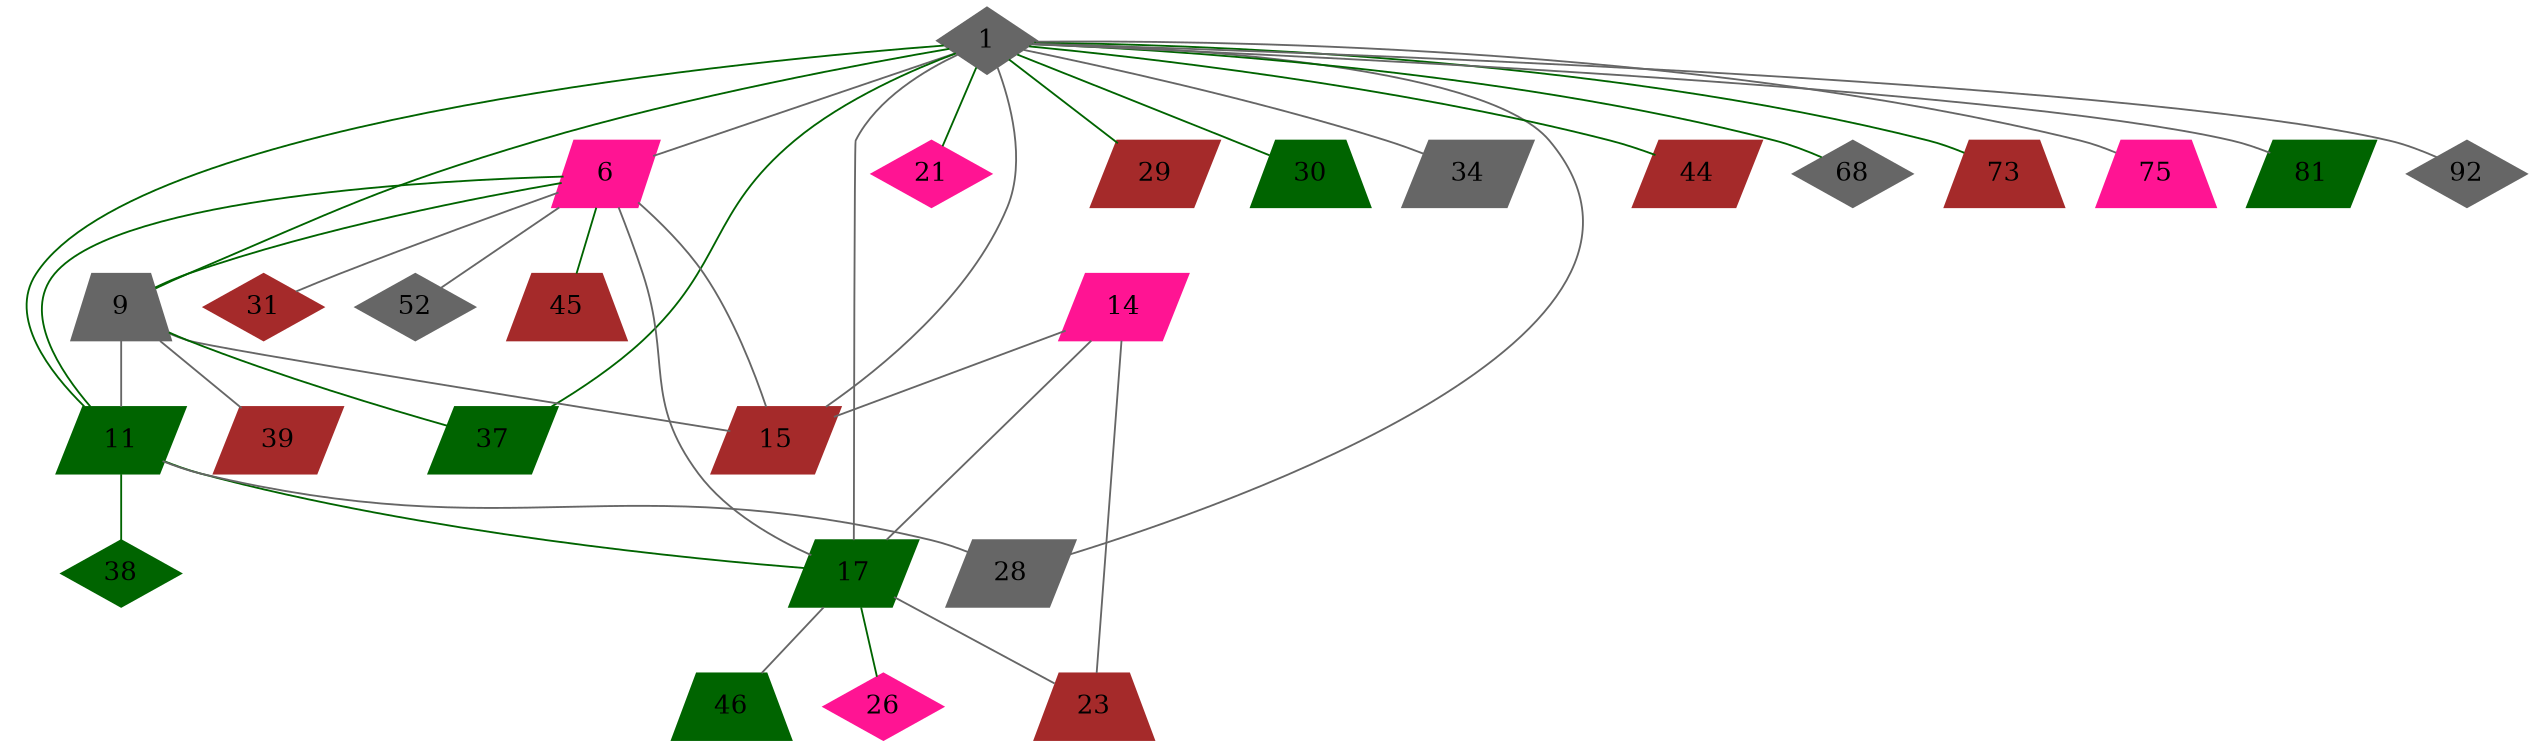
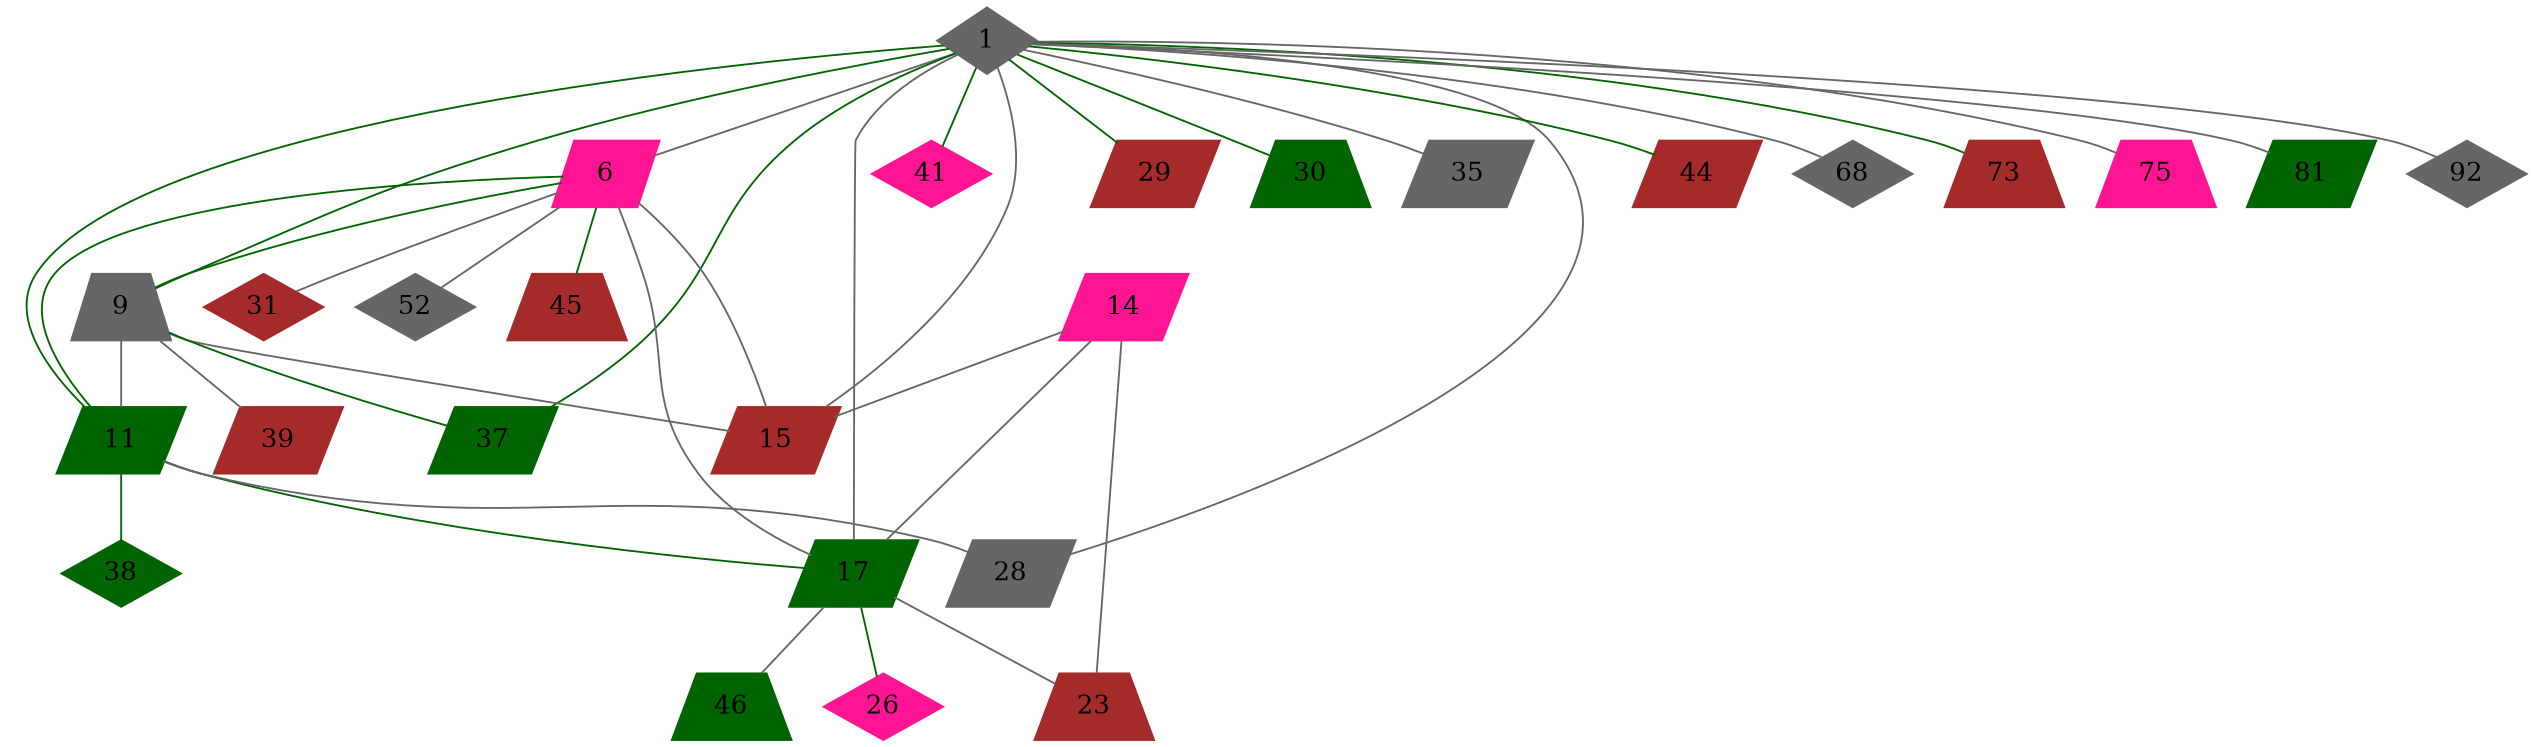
edge "1" -- "68": color darkgreen -> gray40
node "21": label "21" -> "41"
node "34": label "34" -> "35"
